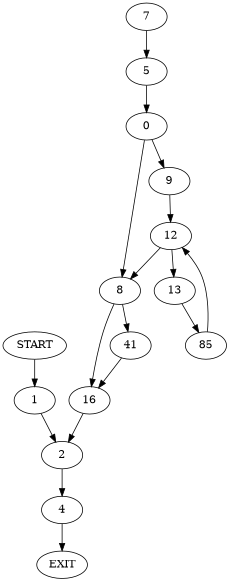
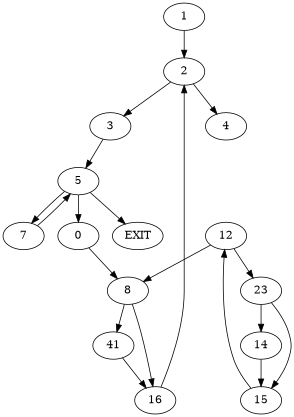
node "3": added
node "9": removed
edge "5" -> "7": added
node "13": label "13" -> "23"
node "START": removed
node "85": label "85" -> "15"
node "14": added
edge "4" -> "EXIT": now "5" -> "EXIT"
